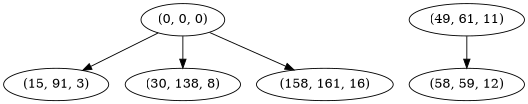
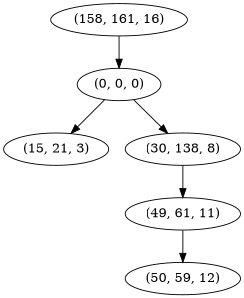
edge "(0, 0, 0)" -> "(158, 161, 16)": reversed
node "(15, 91, 3)": label "(15, 91, 3)" -> "(15, 21, 3)"
node "(58, 59, 12)": label "(58, 59, 12)" -> "(50, 59, 12)"
edge "(30, 138, 8)" -> "(49, 61, 11)": added
